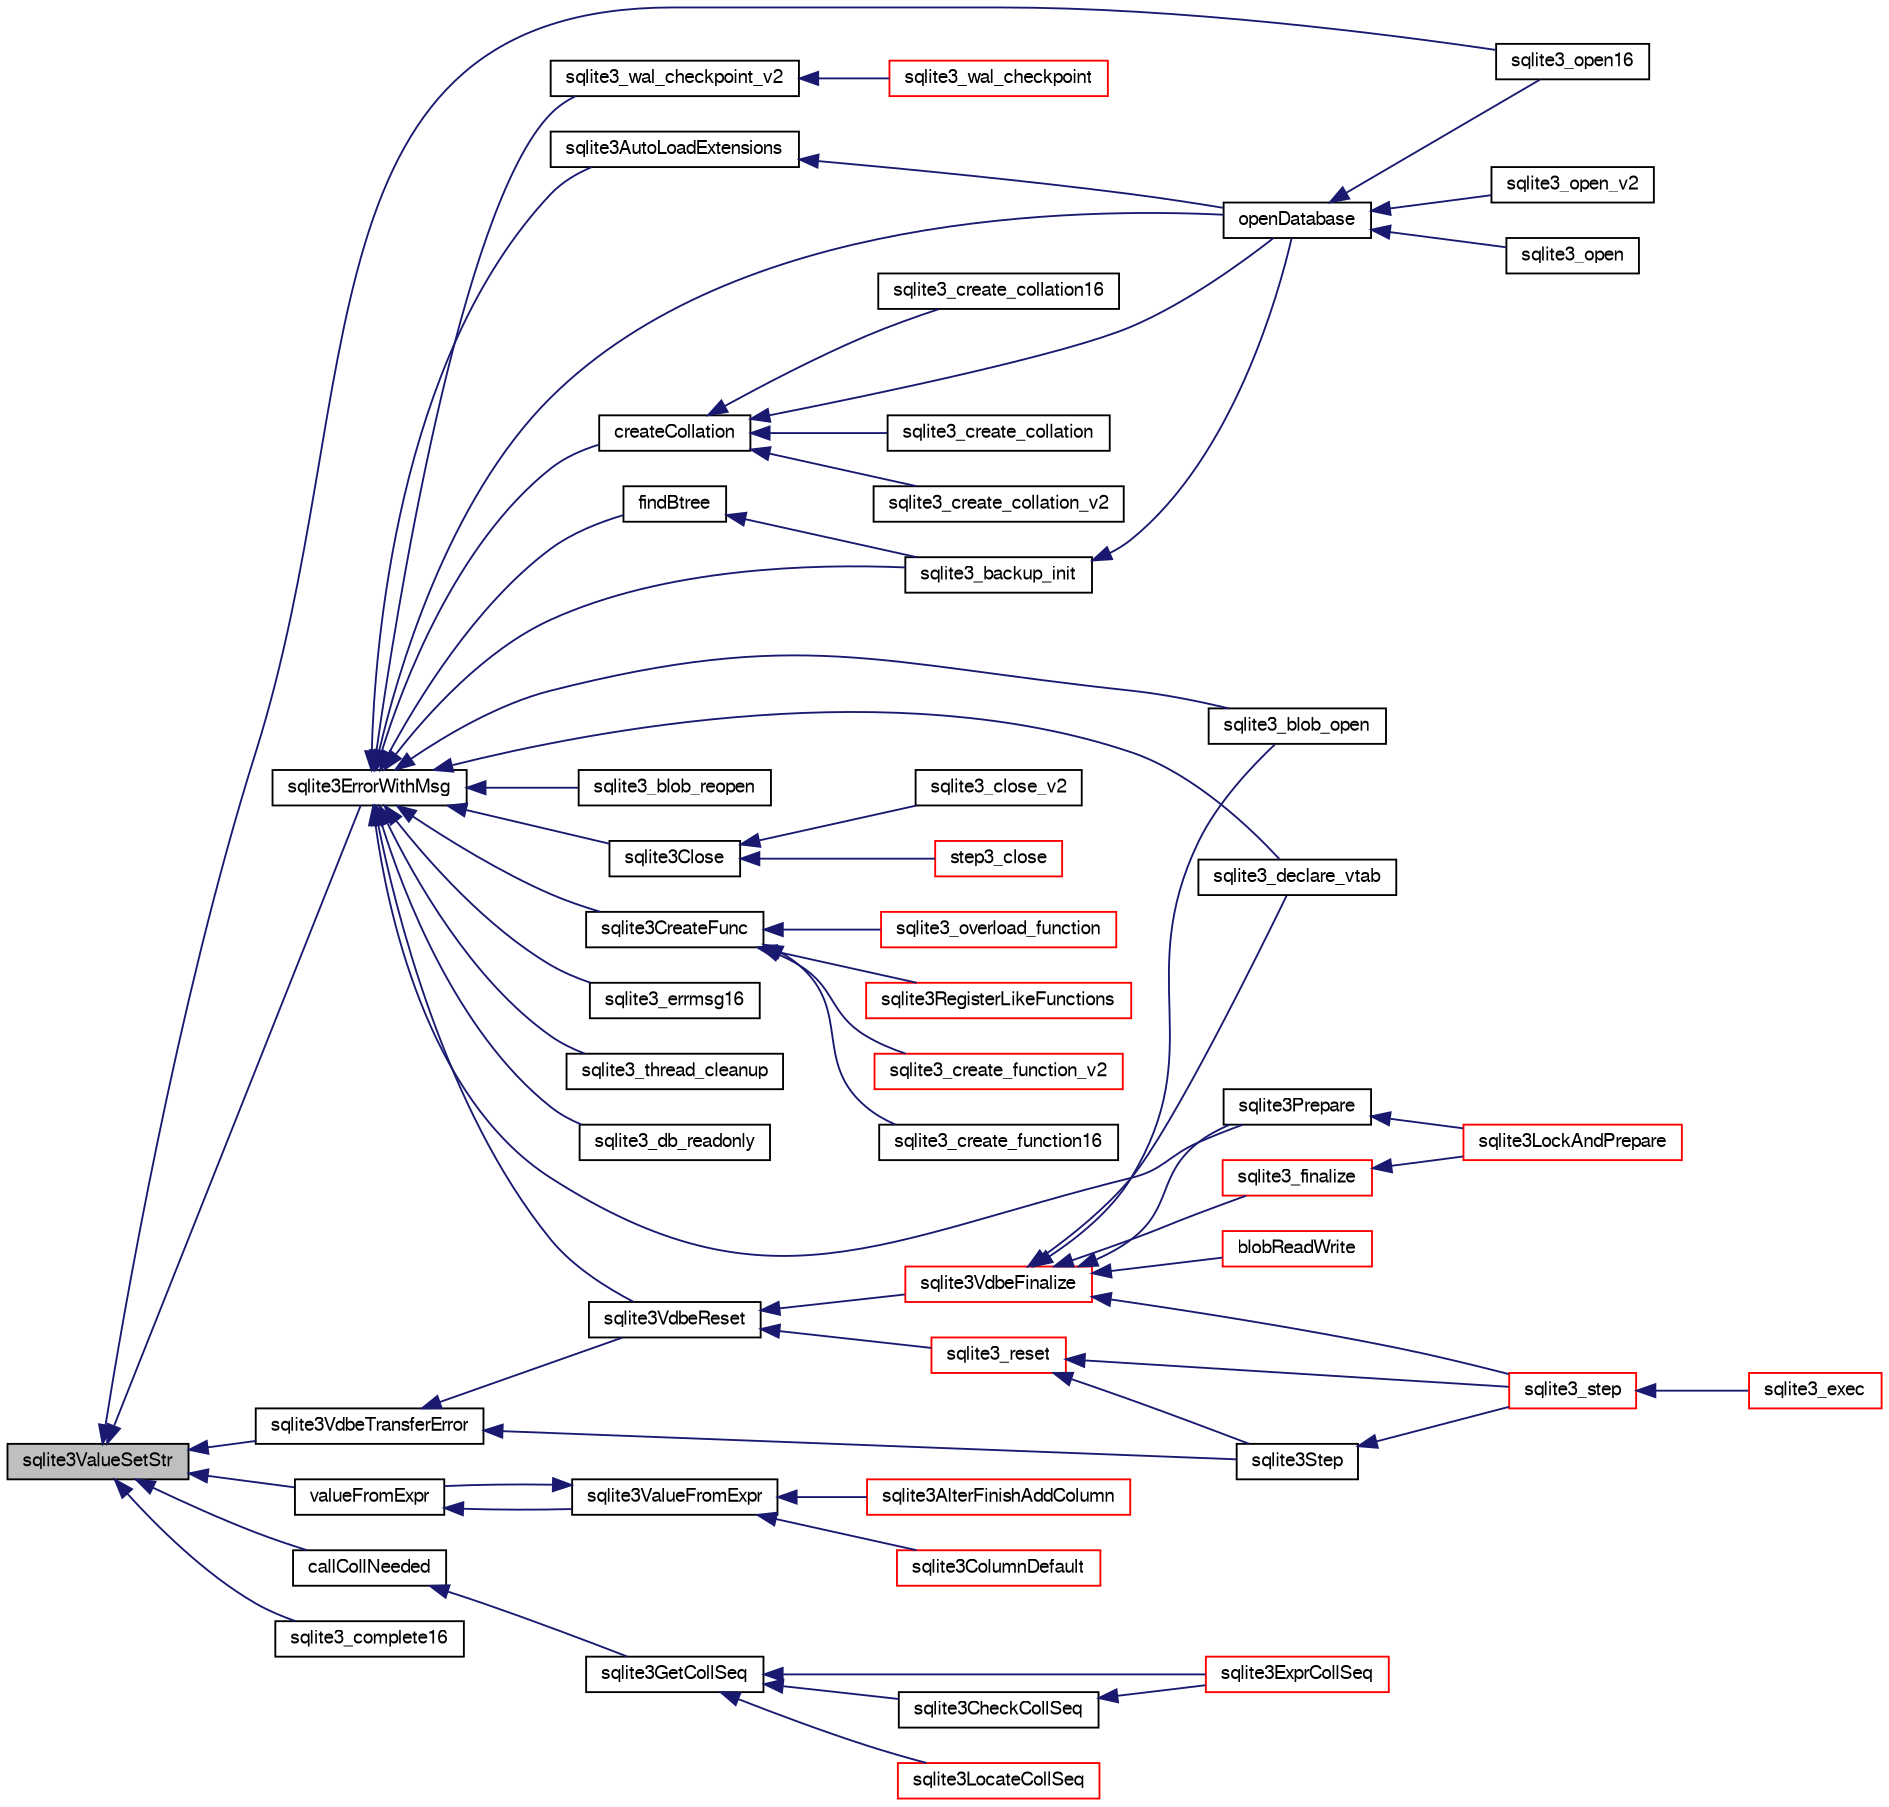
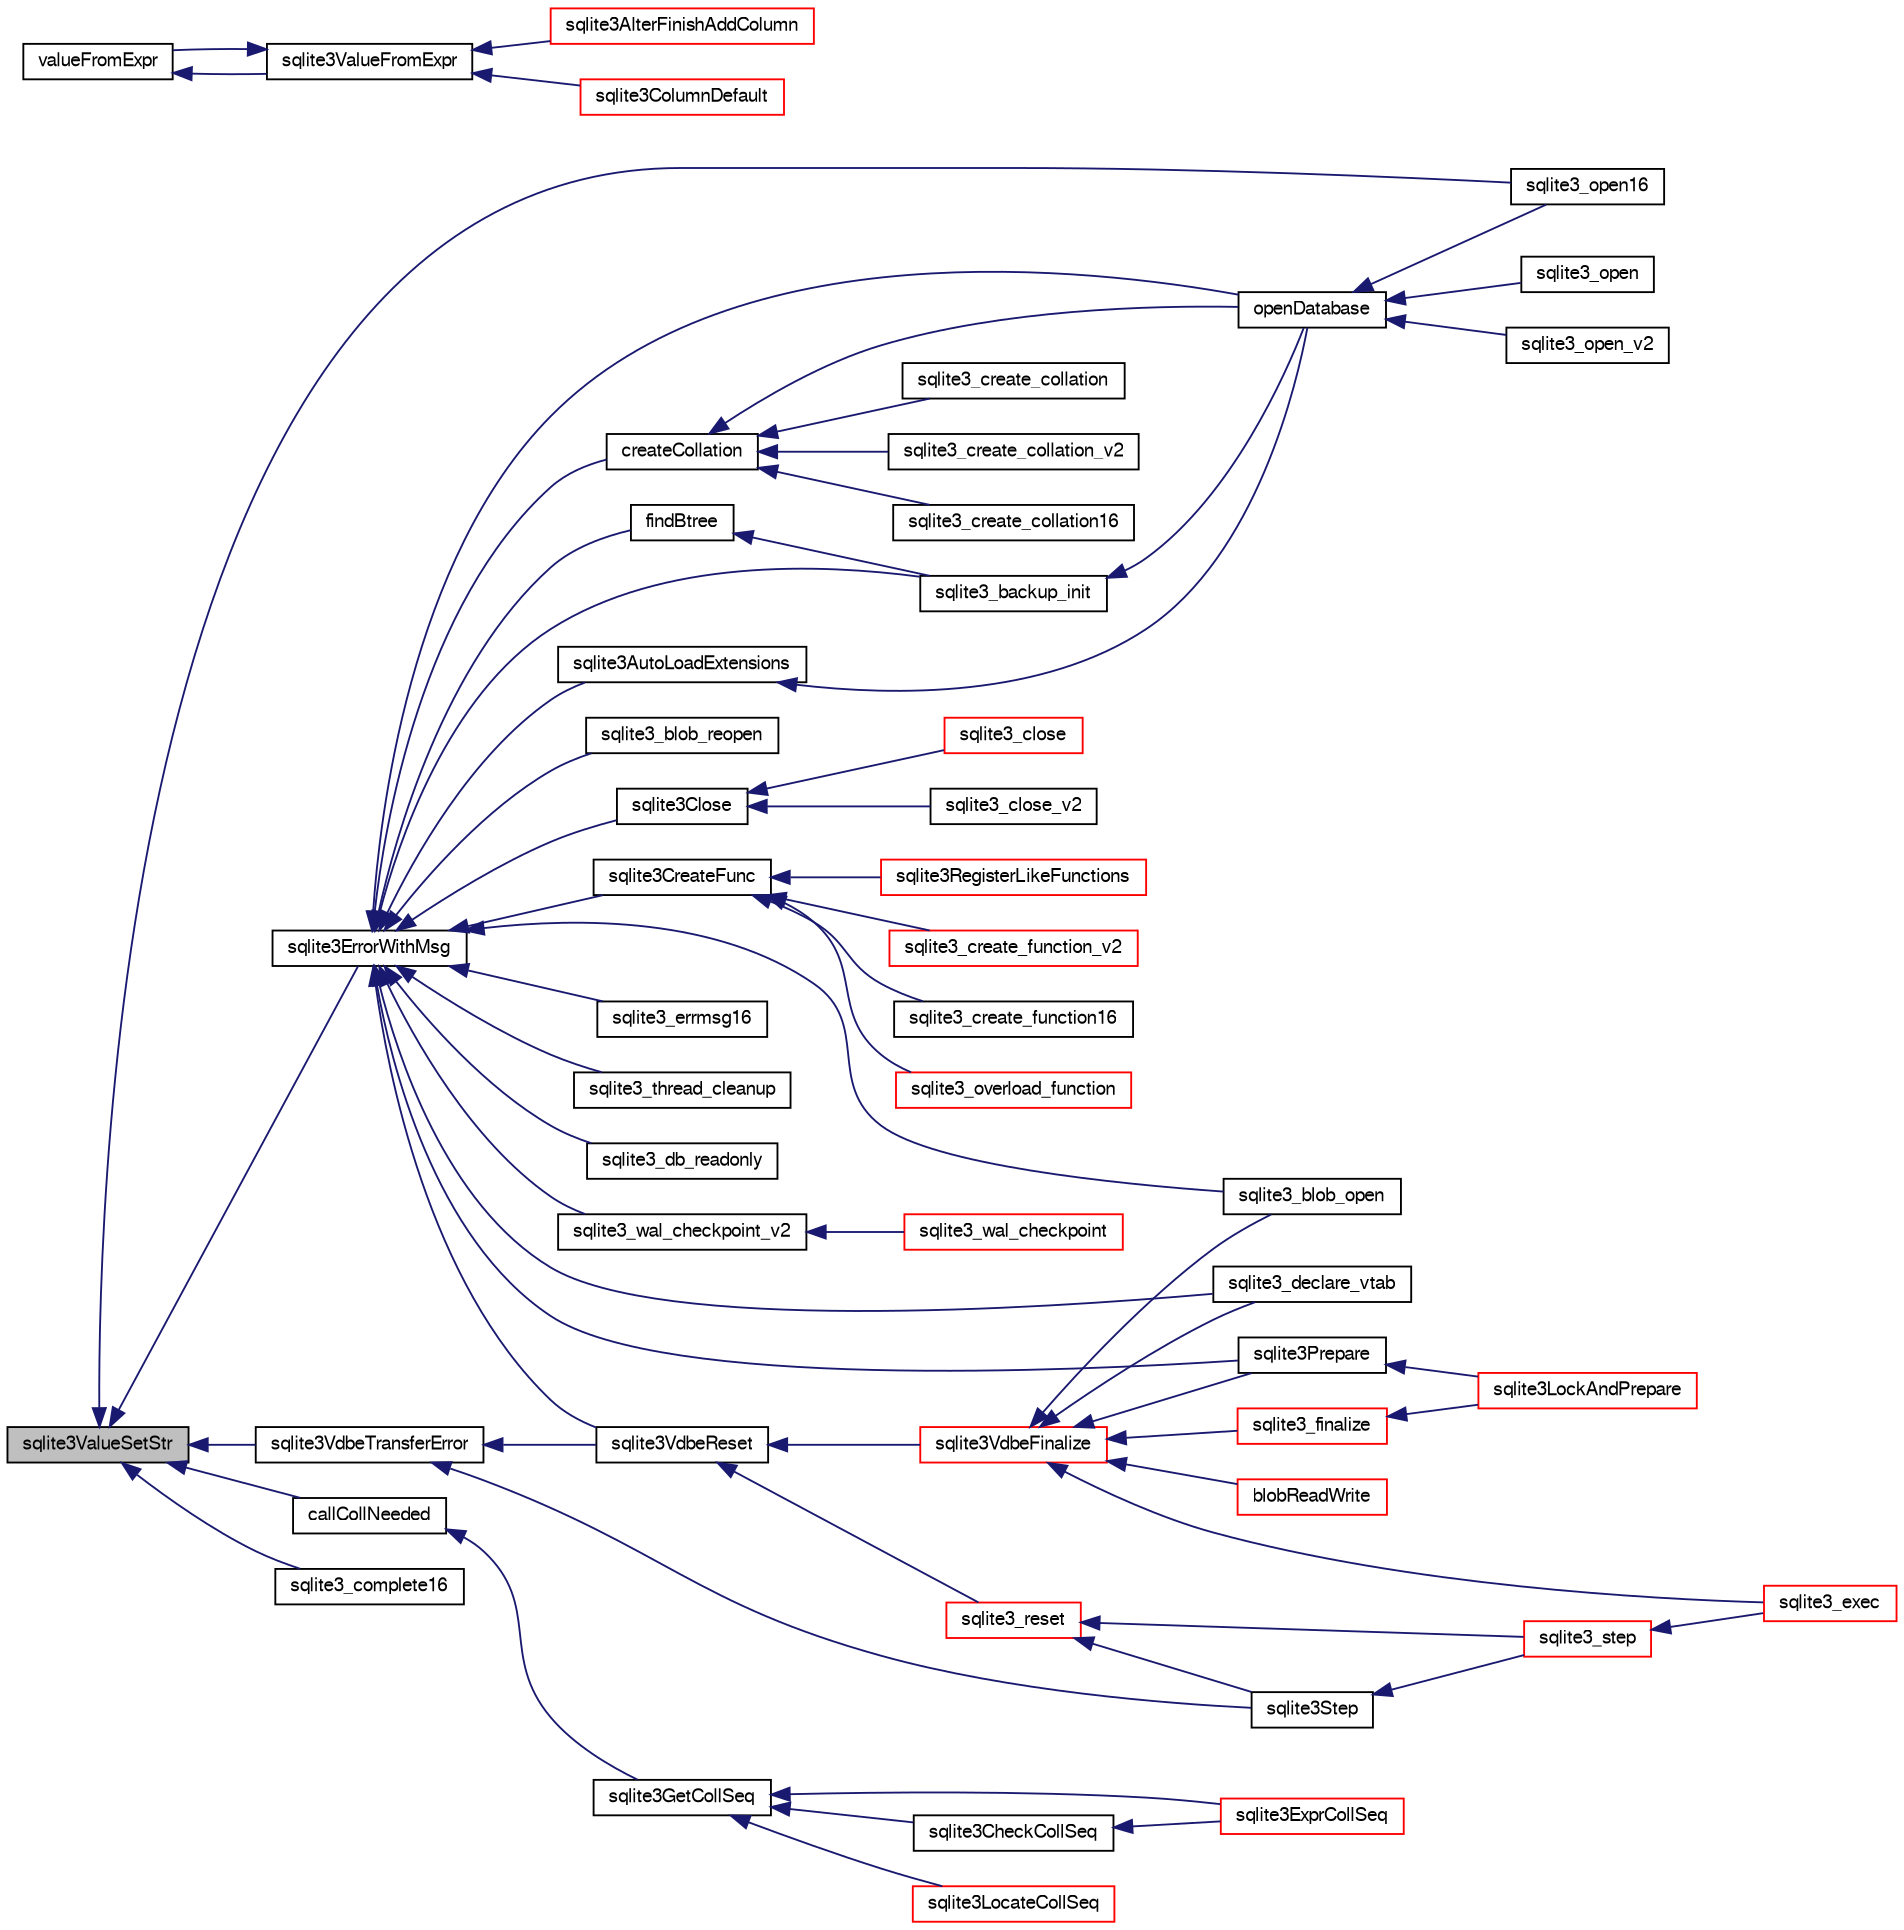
node "step3_close": label "step3_close" -> "sqlite3_close"
edge "sqlite3_step" -> "sqlite3VdbeFinalize": now "sqlite3_exec" -> "sqlite3VdbeFinalize"
edge "valueFromExpr" -> "sqlite3ValueSetStr": removed
